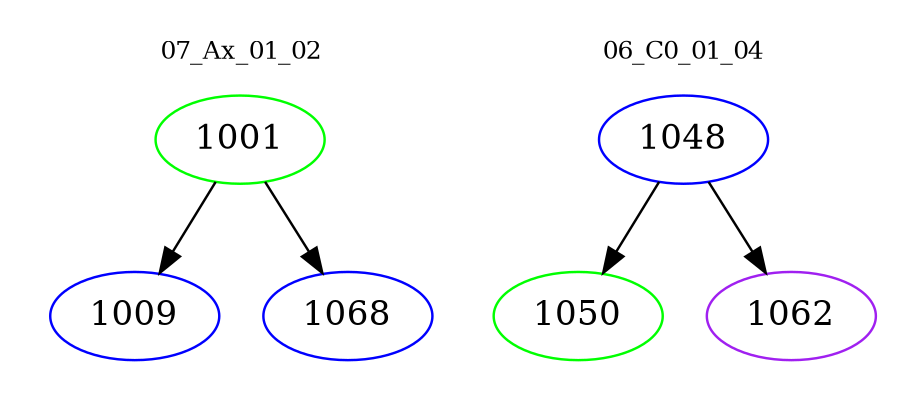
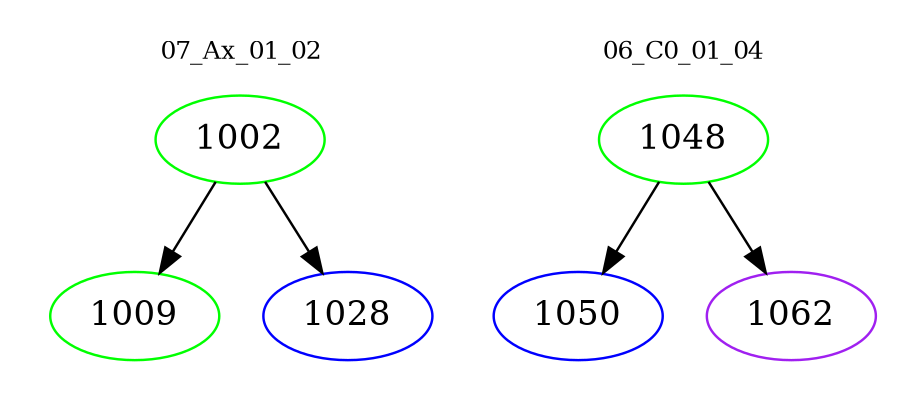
node "1001": label "1001" -> "1002"
node "1048": color blue -> green
node "1009": color blue -> green
node "1068": label "1068" -> "1028"
node "1050": color green -> blue
